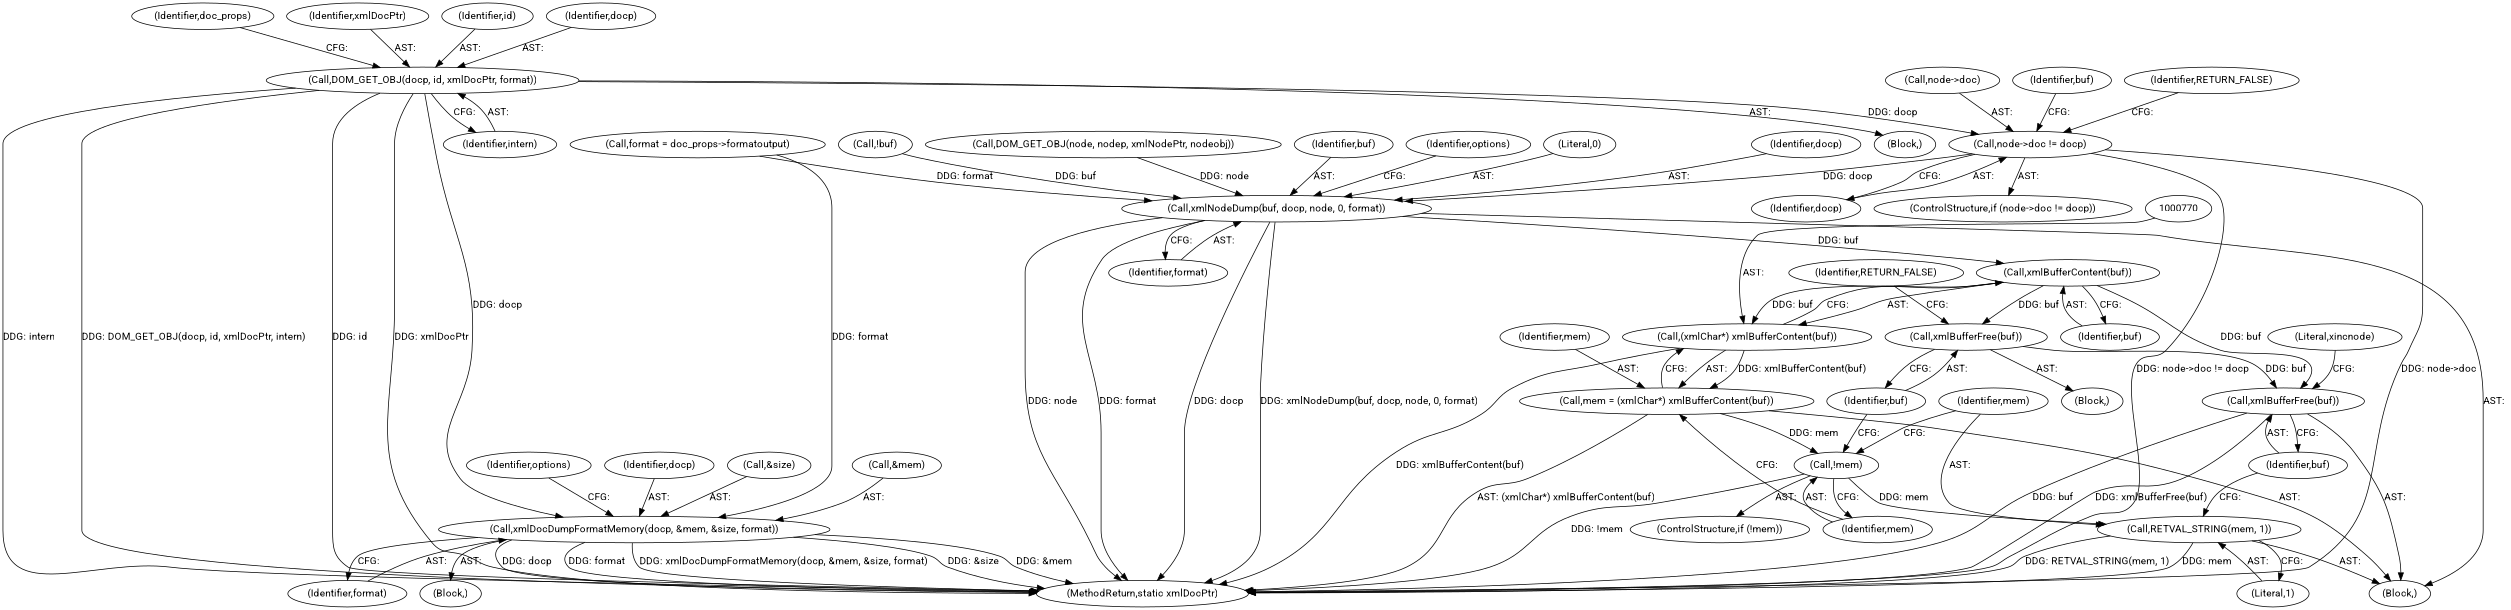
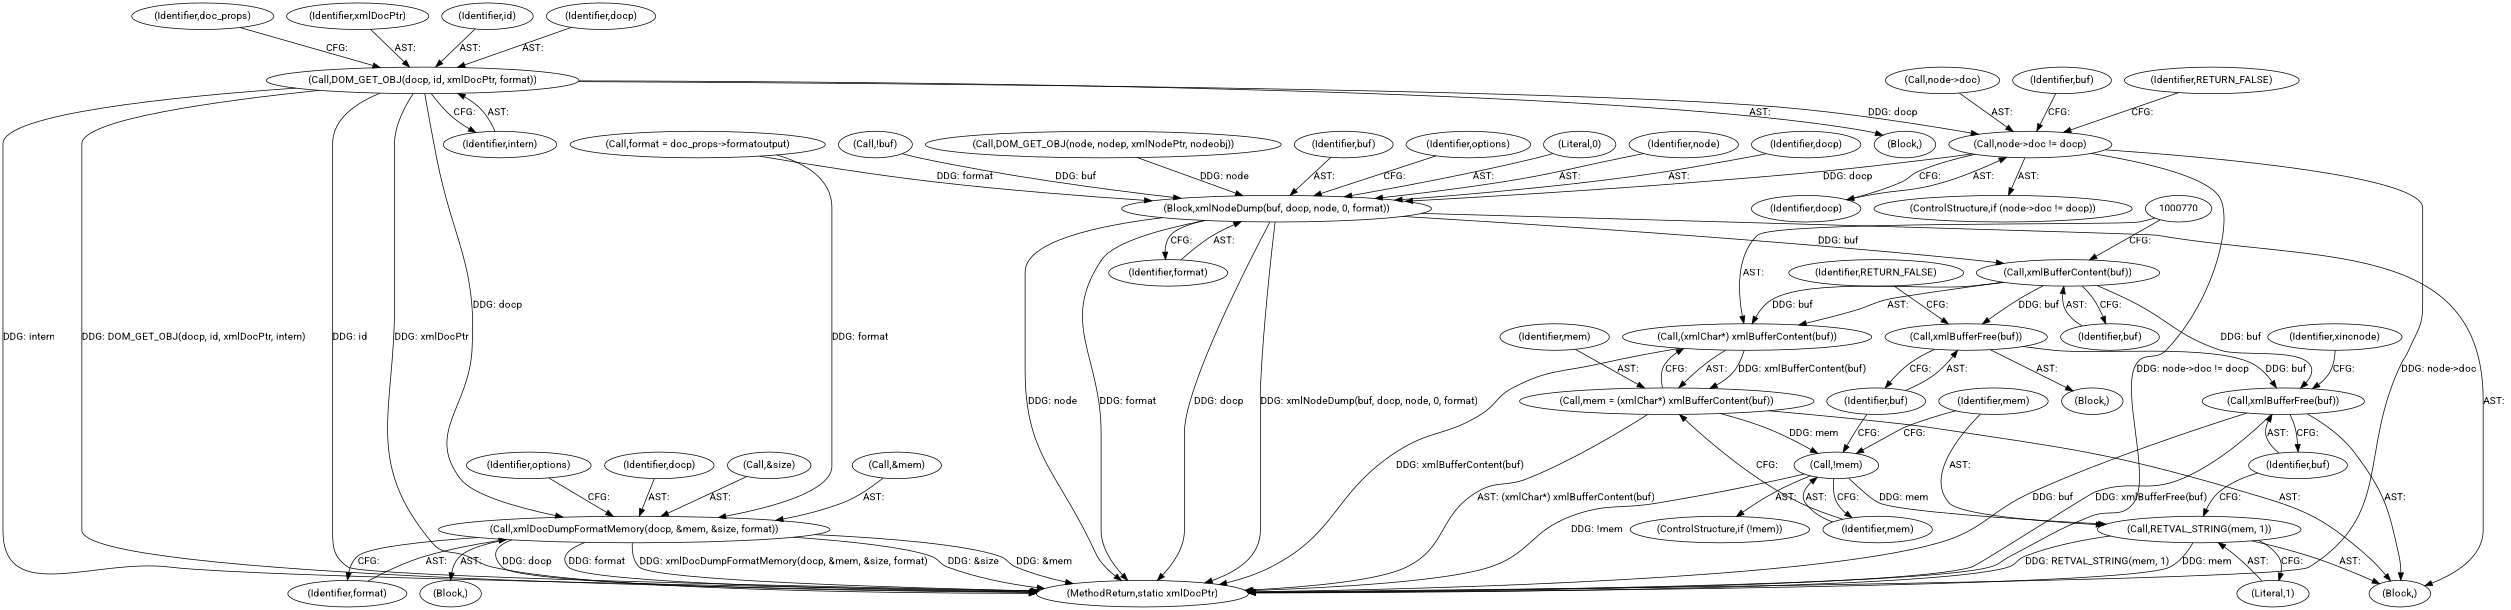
node "(Identifier,node)": added
node "(Call,xmlNodeDump(buf, docp, node, 0, format))": label "(Call,xmlNodeDump(buf, docp, node, 0, format))" -> "(Block,xmlNodeDump(buf, docp, node, 0, format))"
edge "(Call,(xmlChar*) xmlBufferContent(buf))" -> "(Call,xmlBufferContent(buf))": now "1000770" -> "(Call,xmlBufferContent(buf))"
node "(Literal,xincnode)": label "(Literal,xincnode)" -> "(Identifier,xincnode)"
